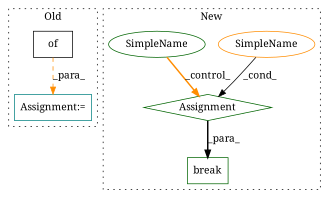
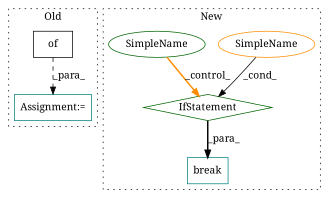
edge "of" -> "Assignment:=": color darkorange -> black
node "Assignment": label "Assignment" -> "IfStatement"
node "break": color darkgreen -> teal
